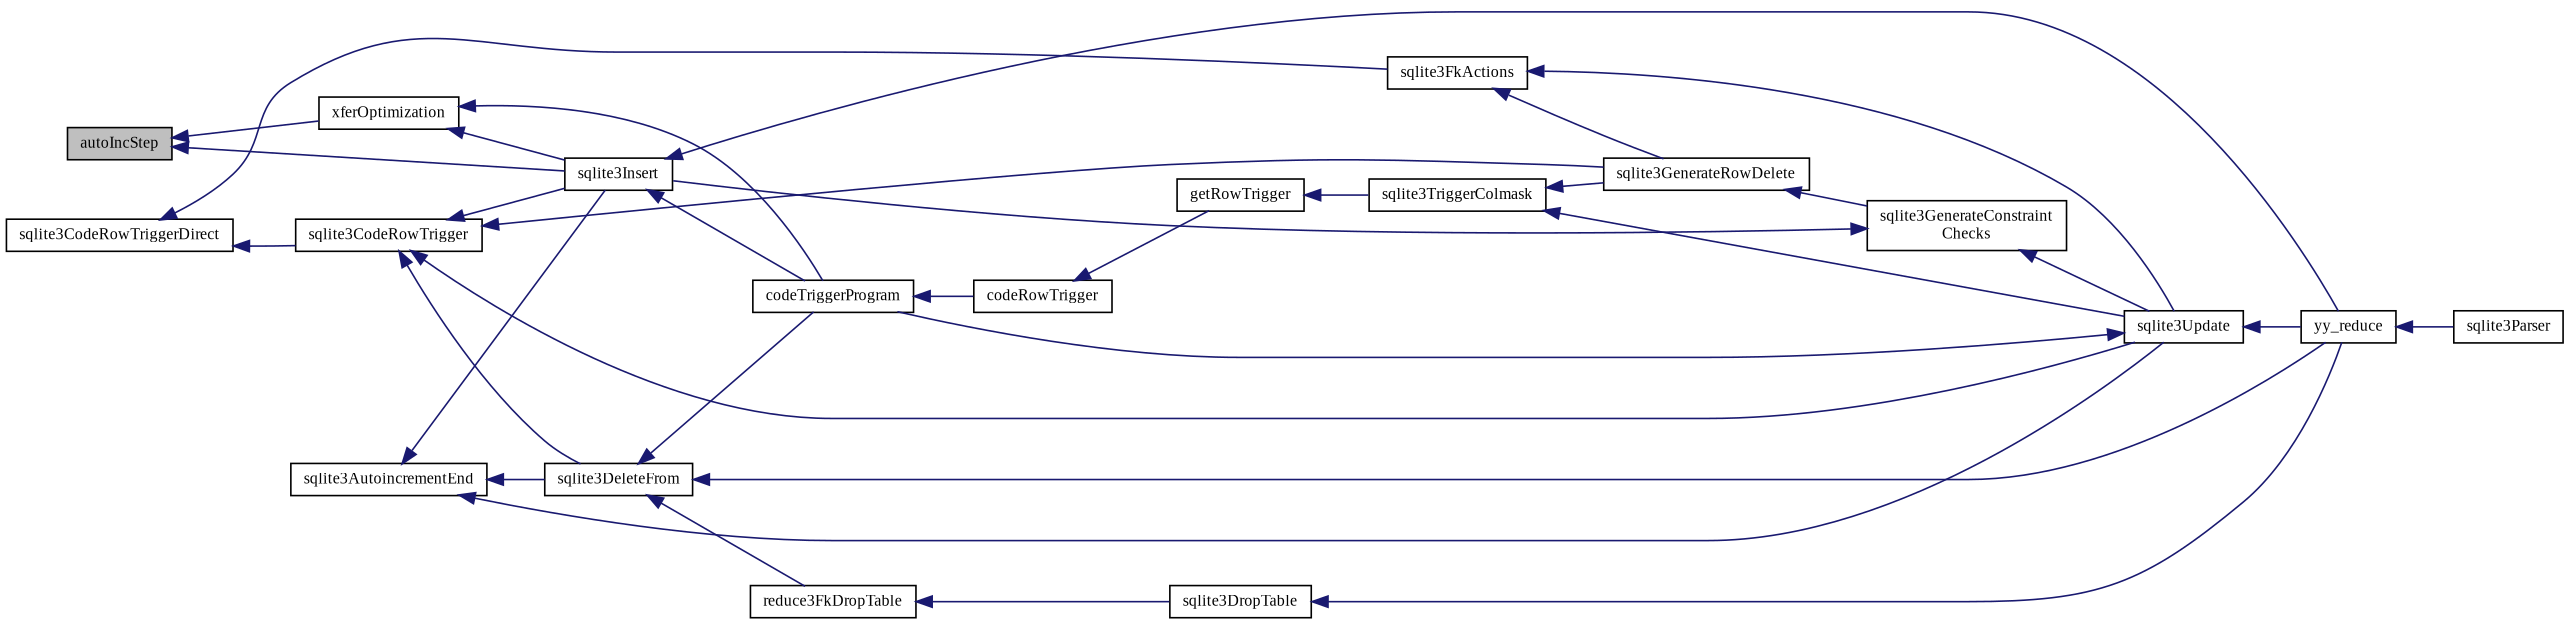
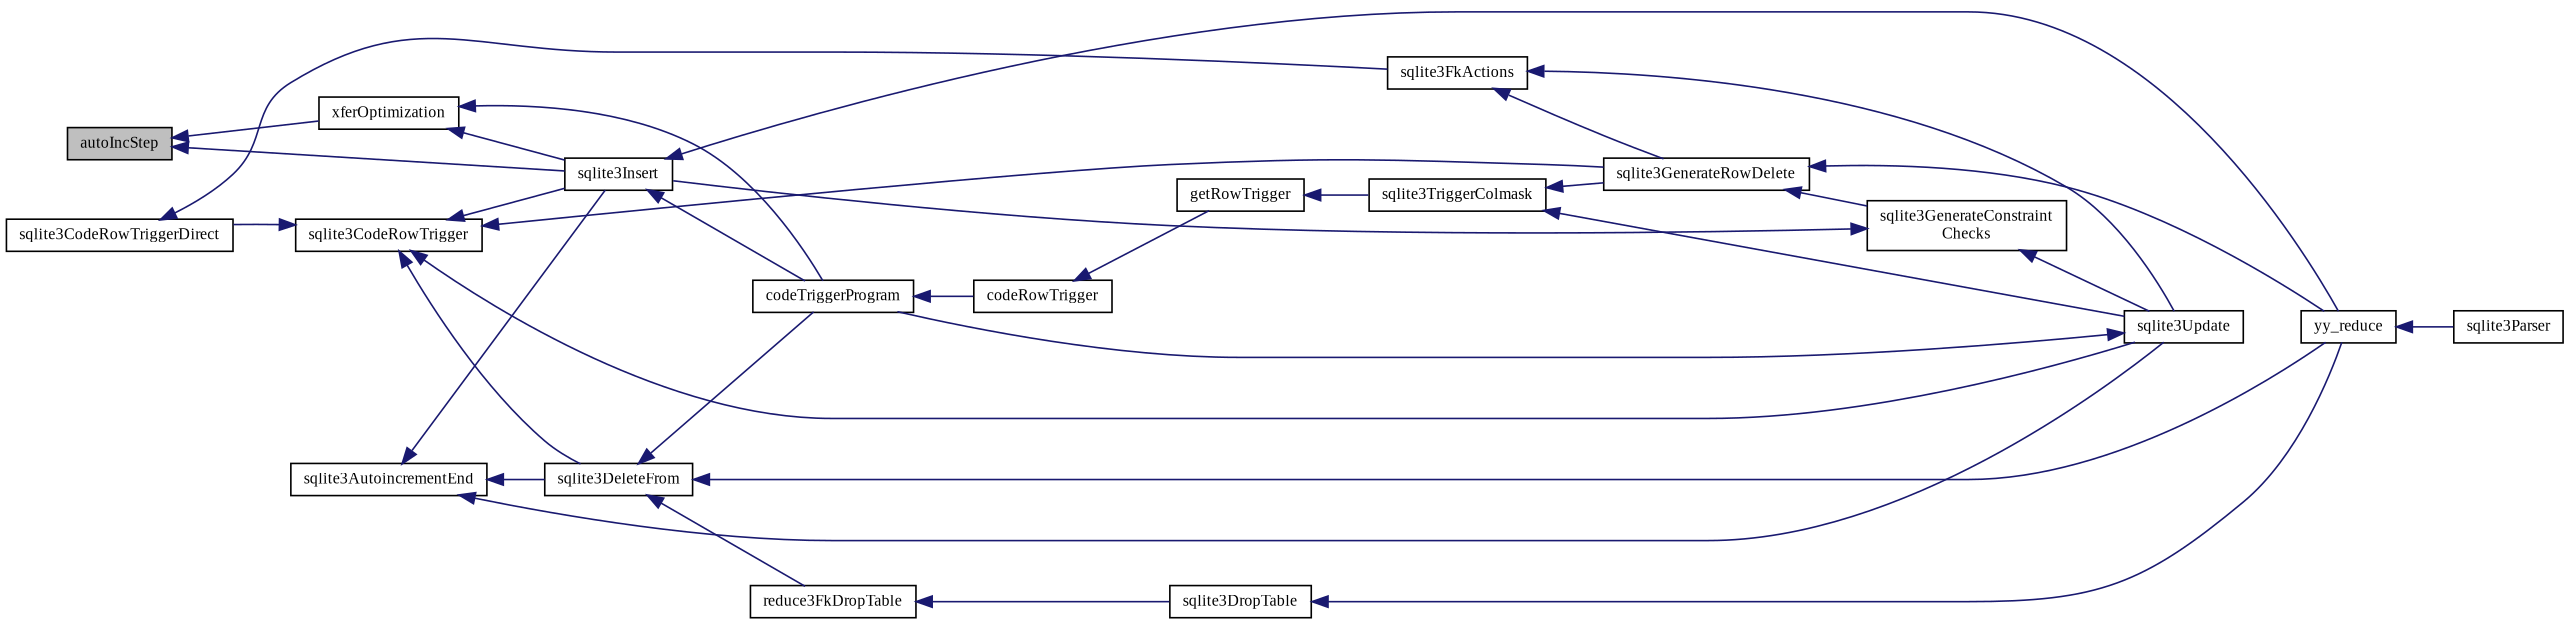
edge "sqlite3CodeRowTrigger" -> "sqlite3CodeRowTriggerDirect": reversed
edge "yy_reduce" -> "sqlite3Update": now "yy_reduce" -> "sqlite3GenerateRowDelete"
